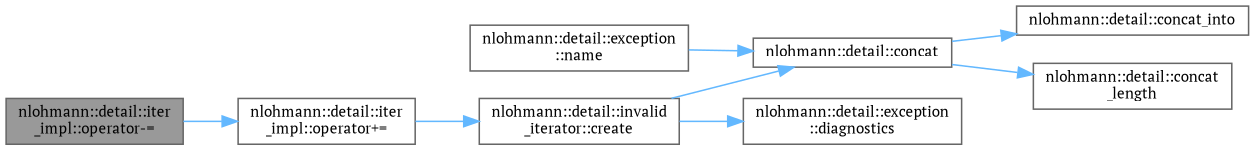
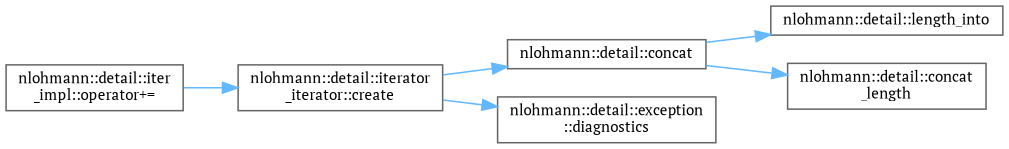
node "nlohmann::detail::concat_into": label "nlohmann::detail::concat_into" -> "nlohmann::detail::length_into"
node "nlohmann::detail::exception ::name": removed
node "nlohmann::detail::iter _impl::operator-=": removed
node "nlohmann::detail::invalid _iterator::create": label "nlohmann::detail::invalid _iterator::create" -> "nlohmann::detail::iterator _iterator::create"
